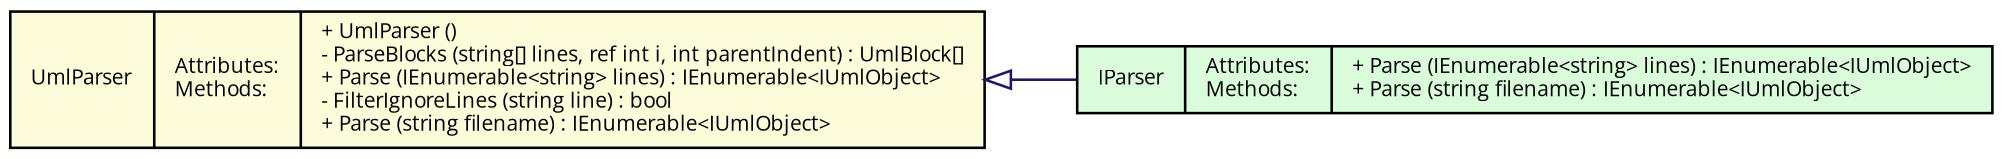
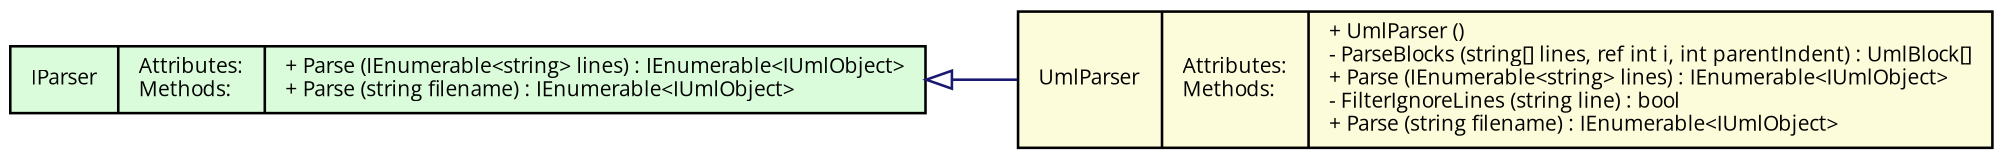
edge "IParser" -> "UmlParser": reversed
